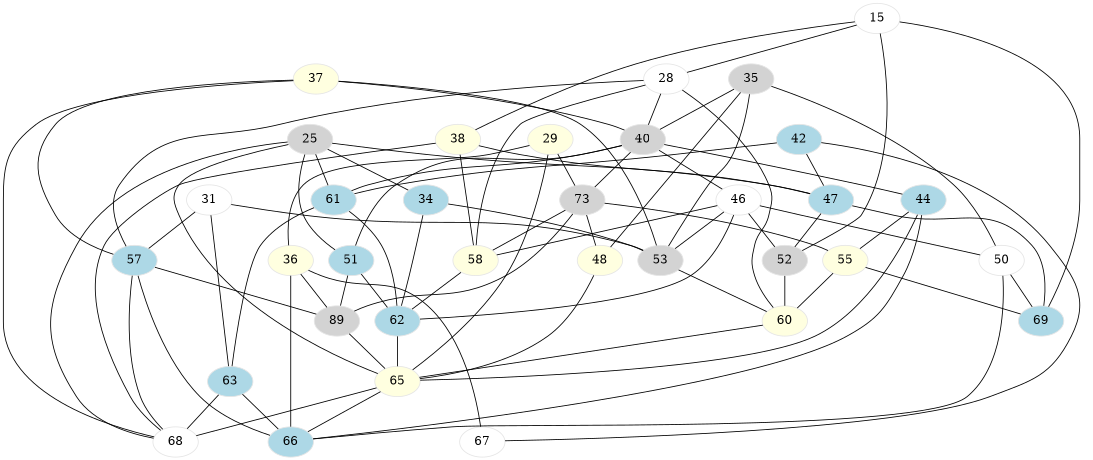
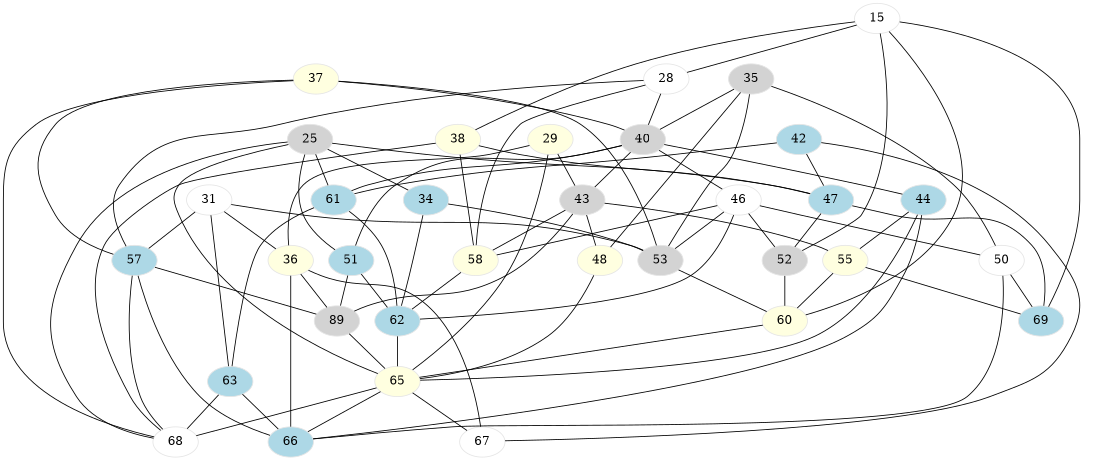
edge "28" -- "60": now "15" -- "60"
node "73": label "73" -> "43"
edge "31" -- "36": added
edge "65" -- "67": added
